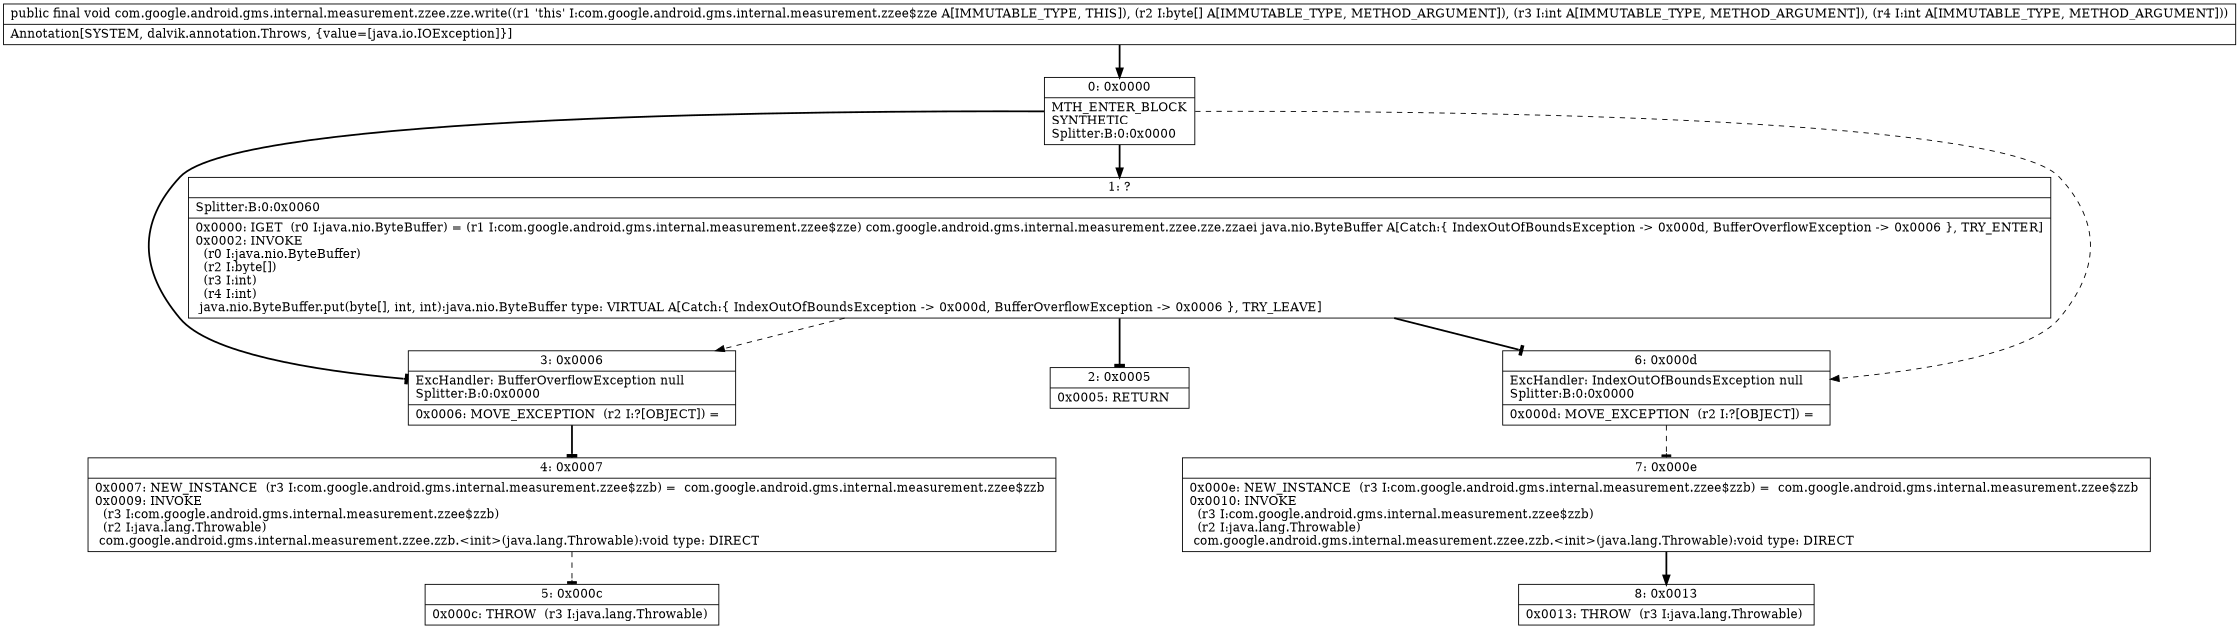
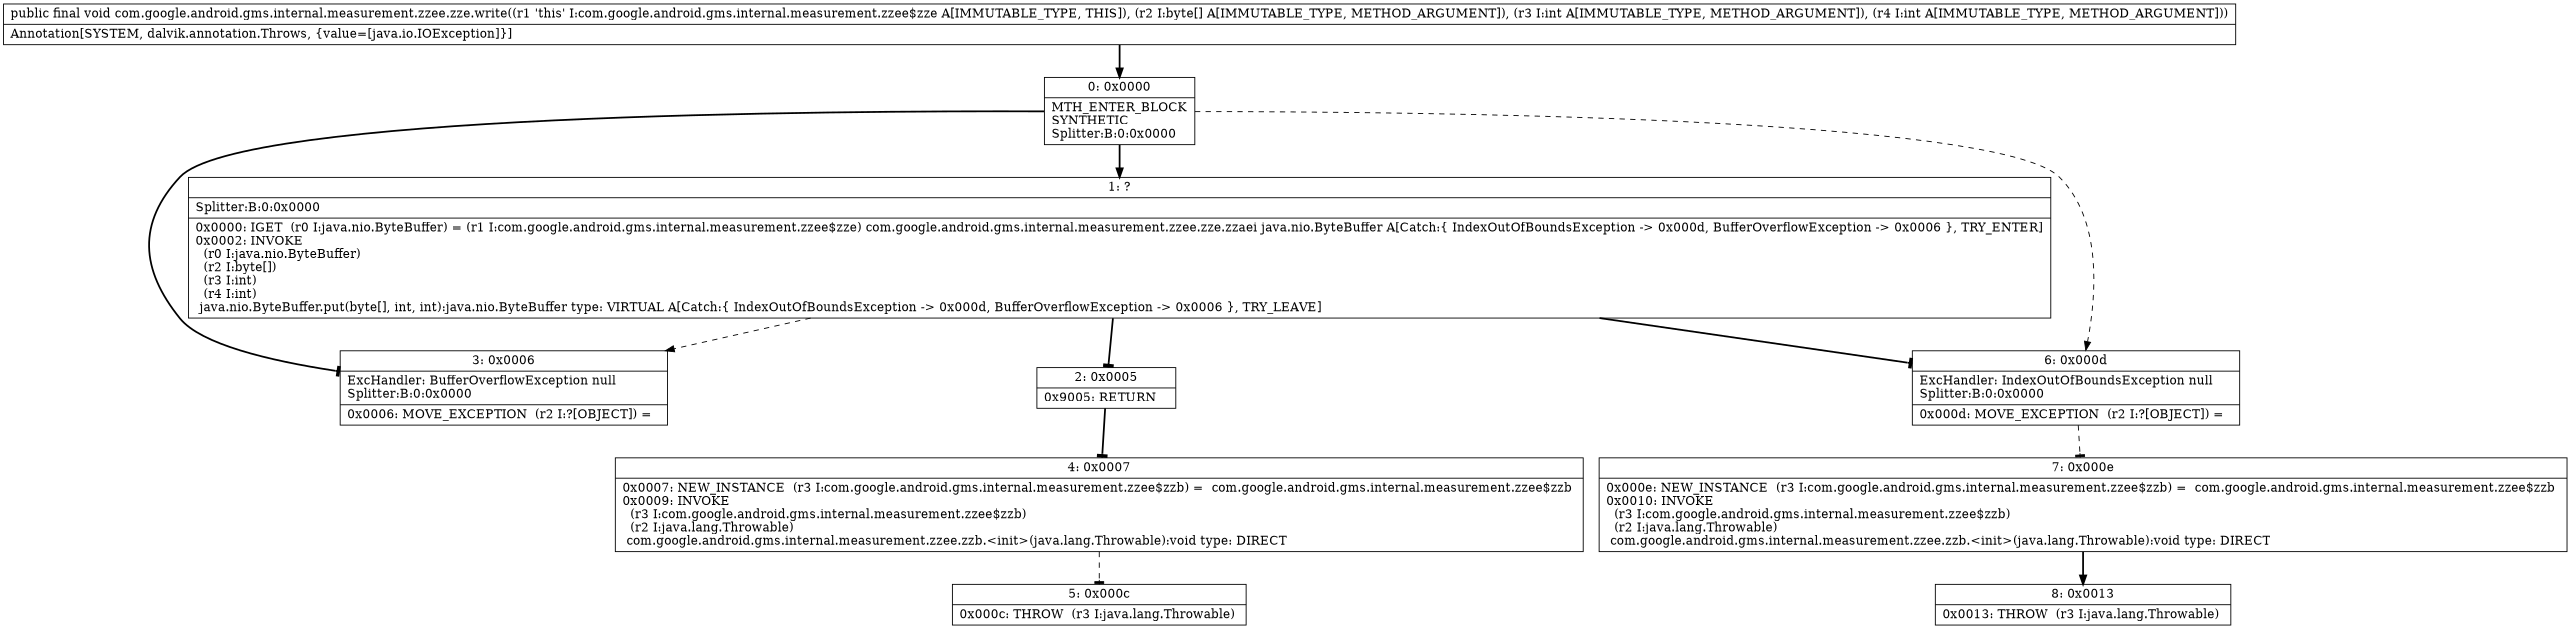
node "1: ?": text "Splitter:B:0:0x0060" -> "Splitter:B:0:0x0000"
node "2: 0x0005": text "0x0005: RETURN" -> "0x9005: RETURN"
edge "3: 0x0006" -> "4: 0x0007": now "2: 0x0005" -> "4: 0x0007"
